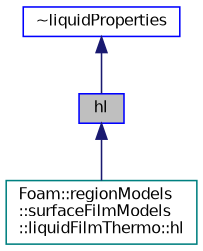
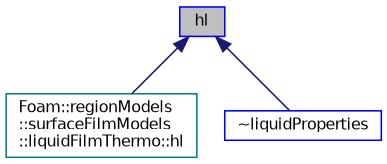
edge "hl" -> "~liquidProperties": reversed
